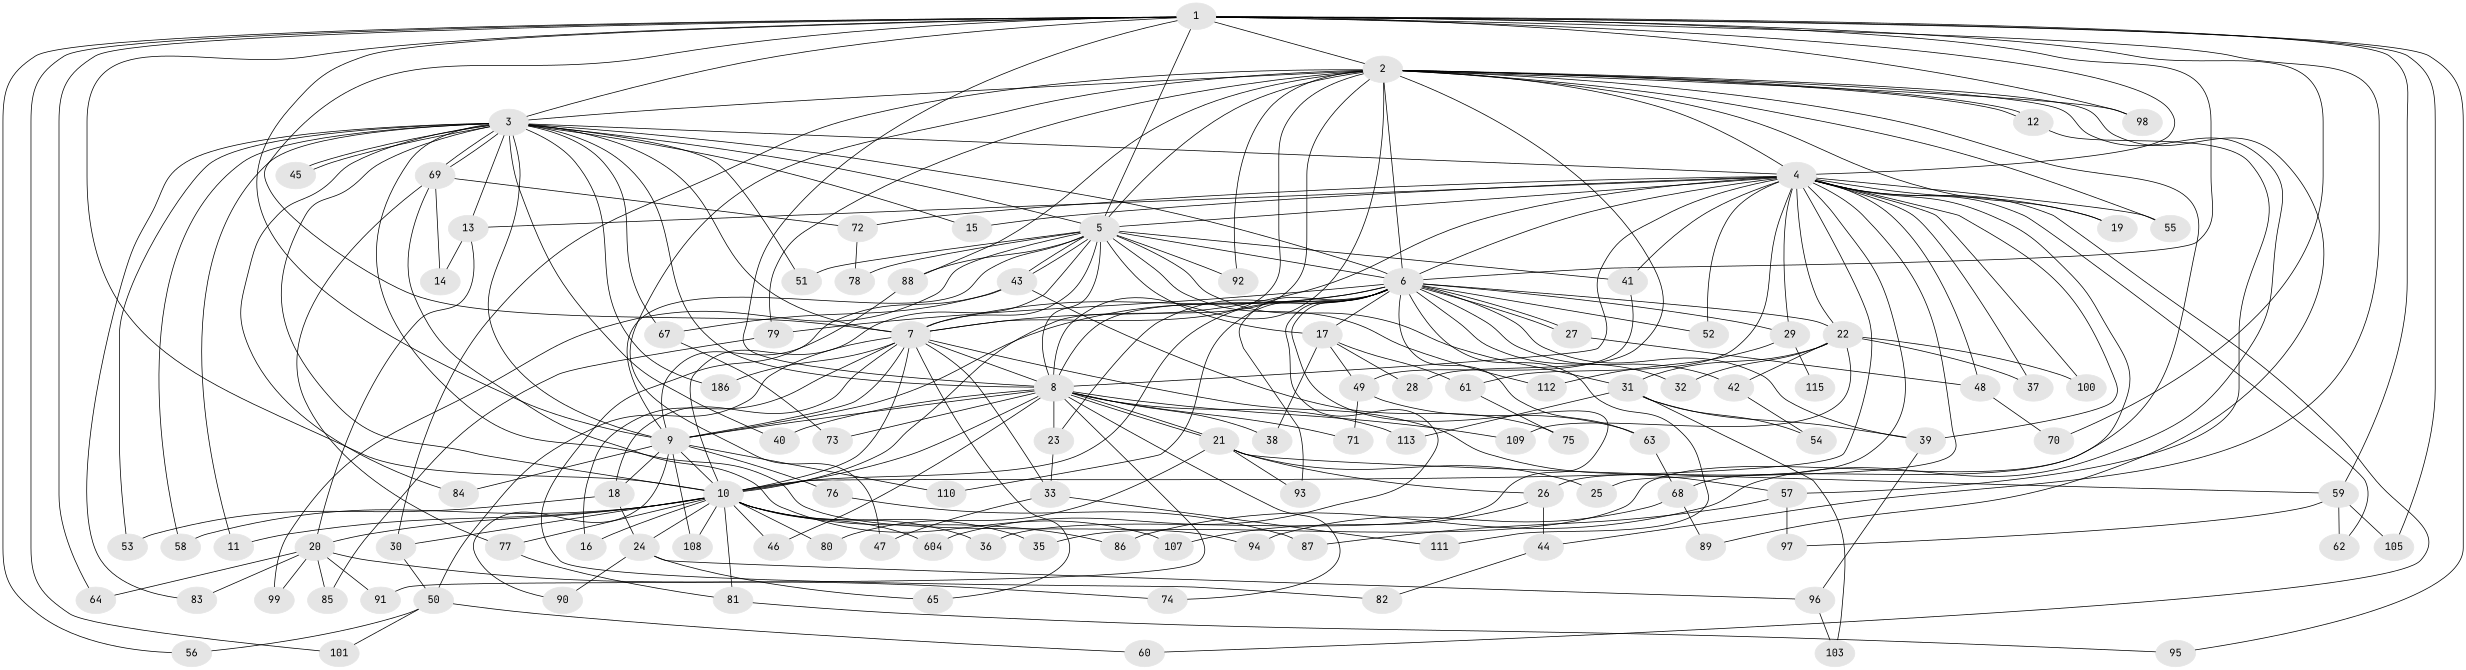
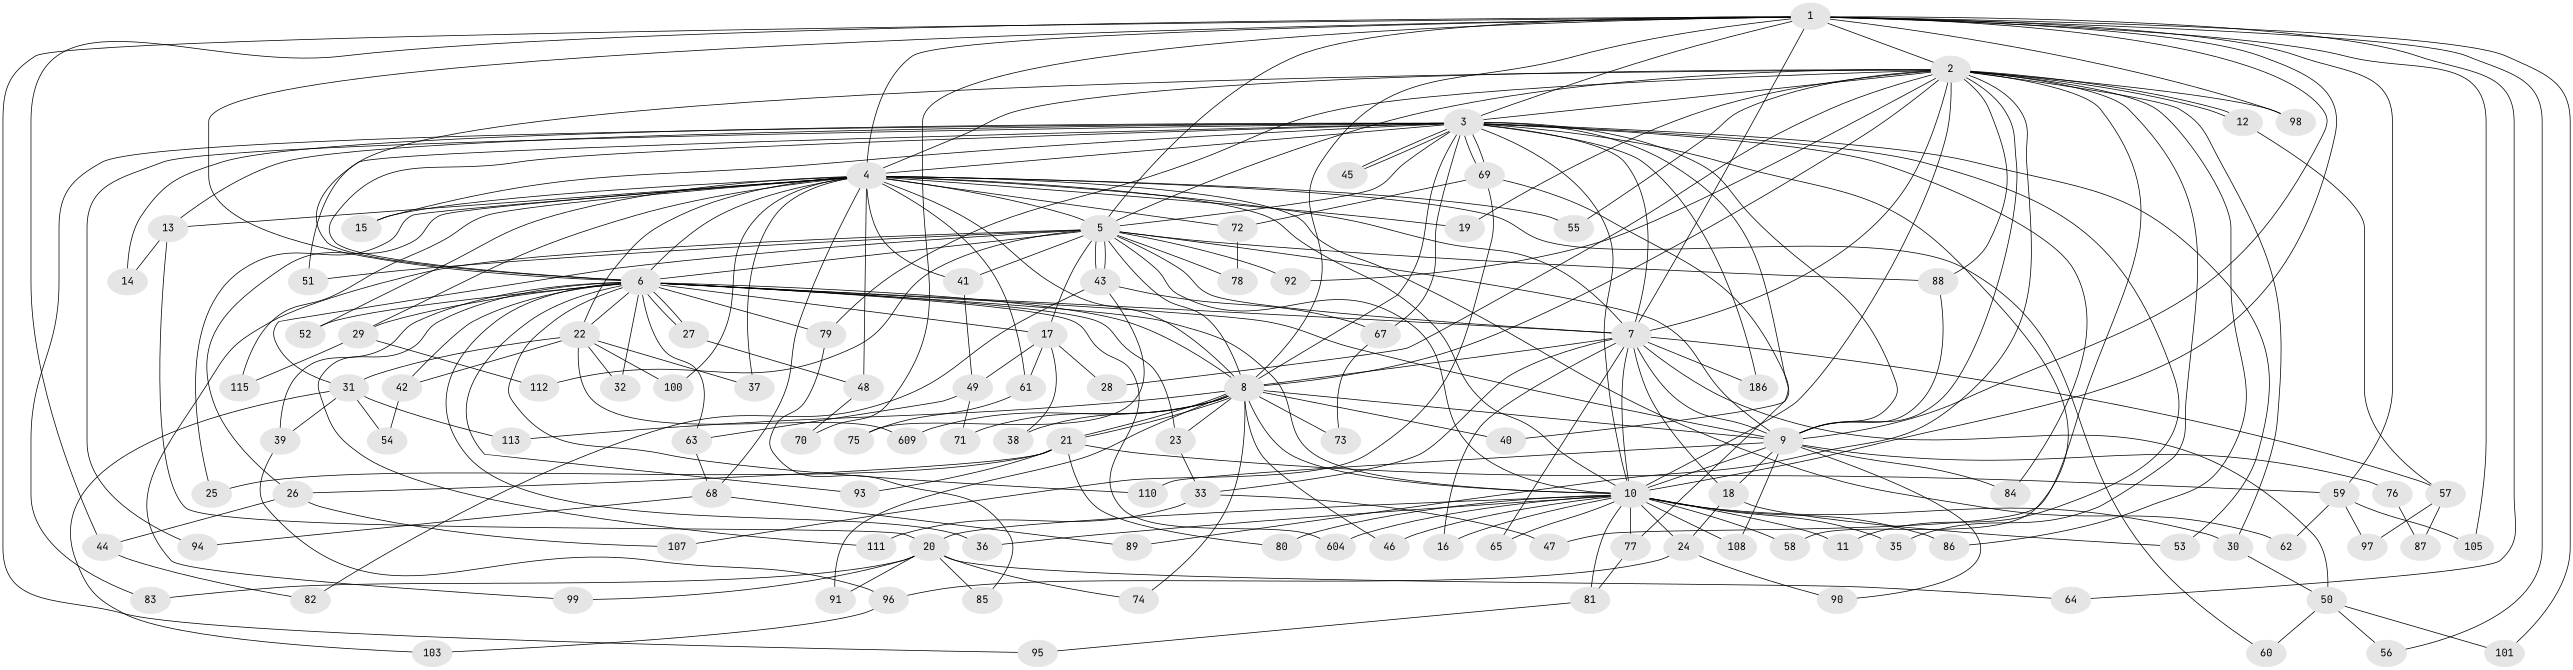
edge "69" -- "14": now "3" -- "14"
edge "4" -- "39": now "4" -- "115"
edge "2" -- "9": added
node "109": label "109" -> "609"
edge "24" -- "65": now "10" -- "65"
